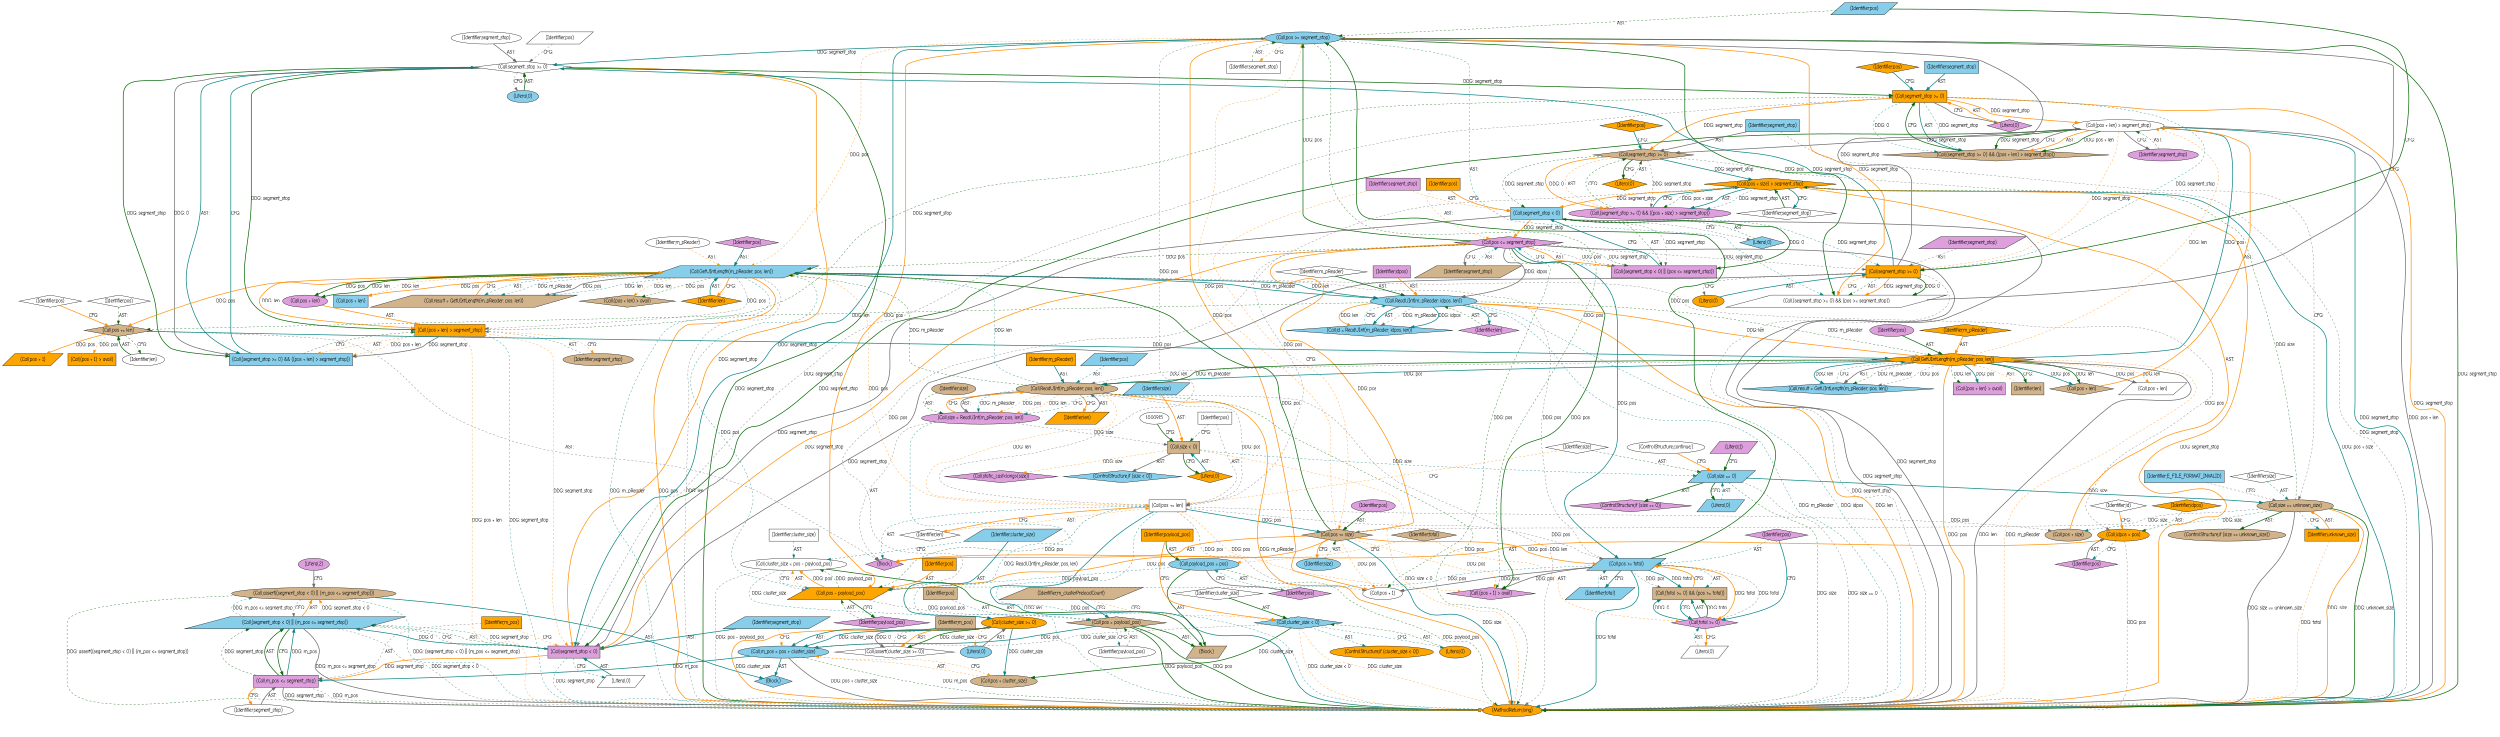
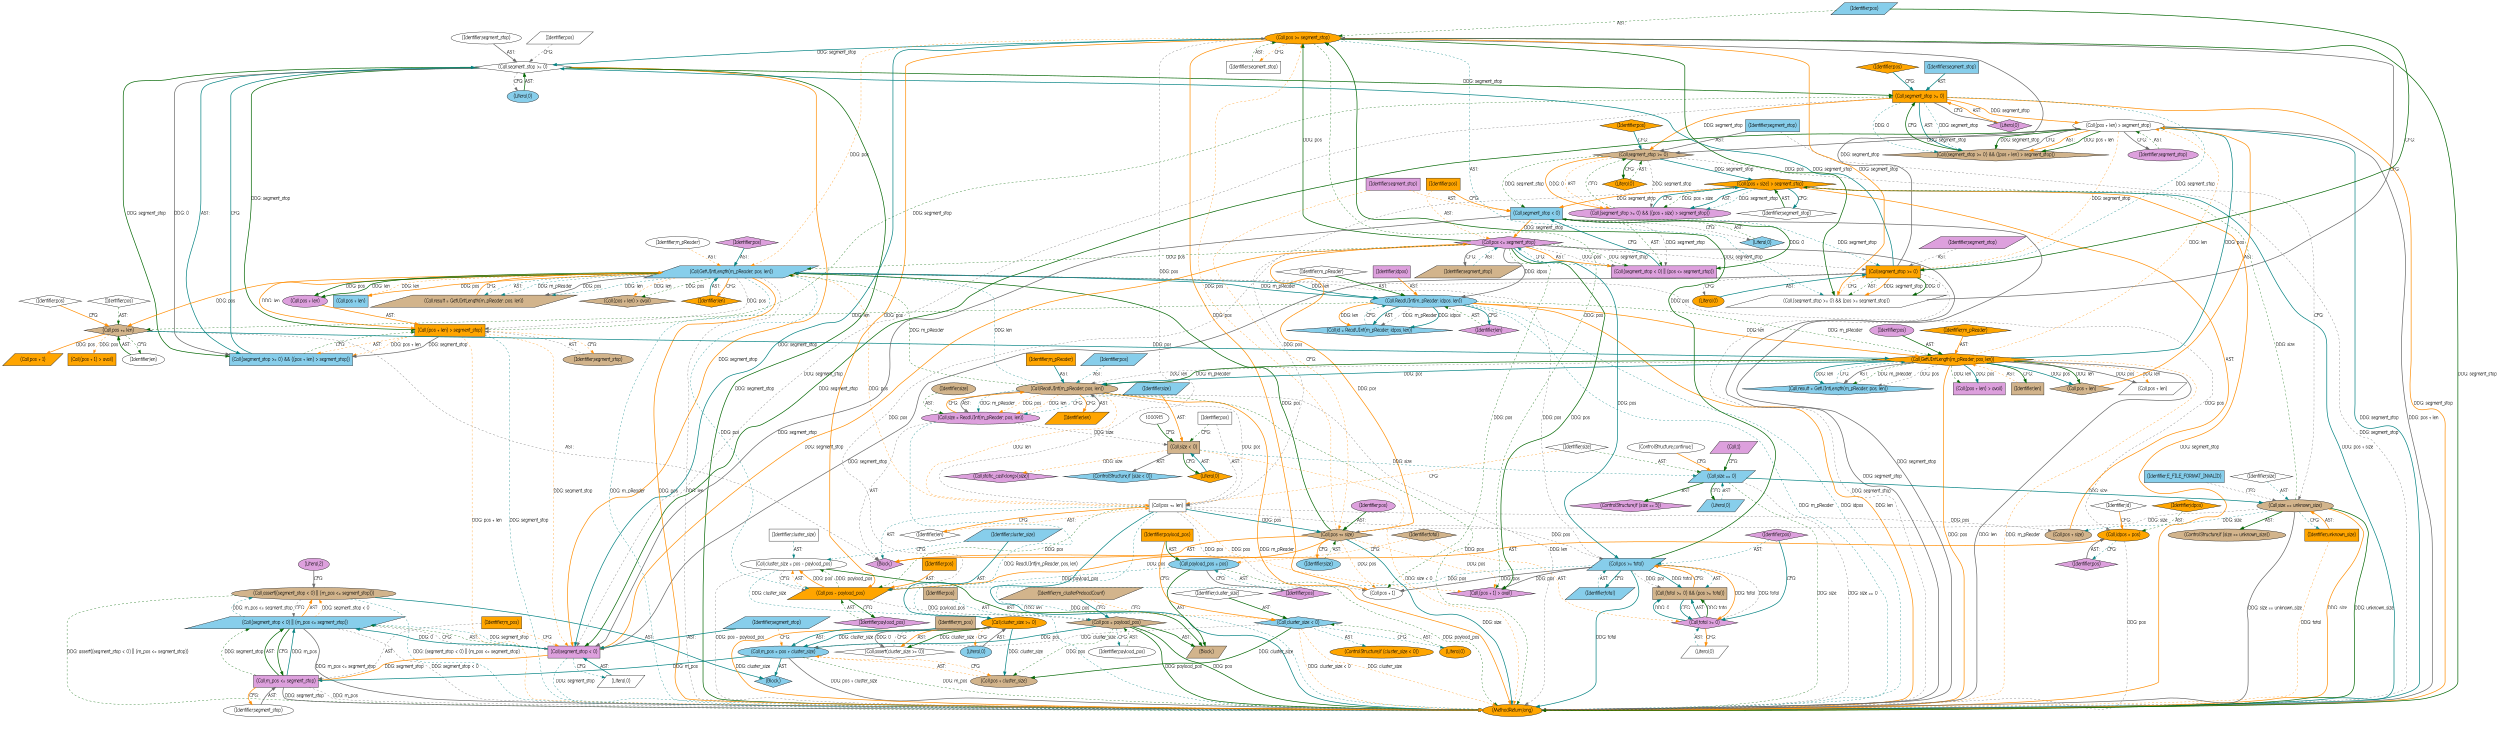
node "(Call,pos >= segment_stop)": fillcolor skyblue -> orange
node "(Literal,1)": label "(Literal,1)" -> "(Call,1)"
node "(ControlStructure,if (size == 0))": label "(ControlStructure,if (size == 0))" -> "(ControlStructure,if (size == 5))"
edge "(Call,pos += size)" -> "(Call,pos >= total)": removed, label "DDG: pos"
edge "(Call,pos = payload_pos)" -> "(Call,pos + cluster_size)": added, label "DDG: pos"
